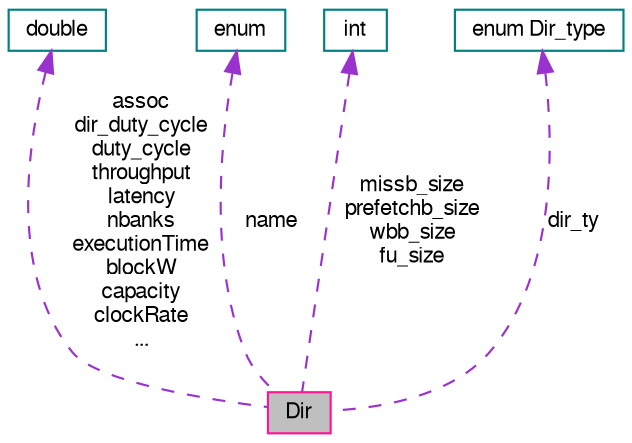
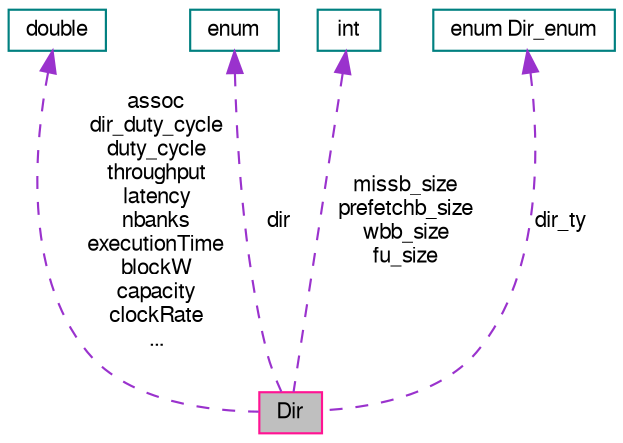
node "enum Dir_type": label "enum Dir_type" -> "enum Dir_enum"
edge "Dir" -> "enum": label "name" -> "dir"
